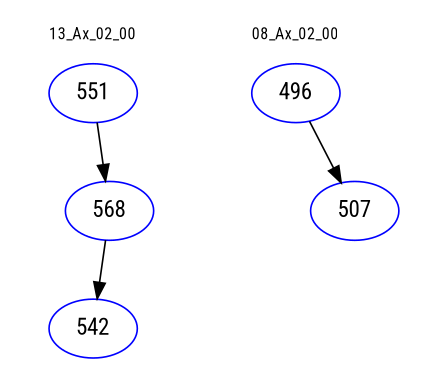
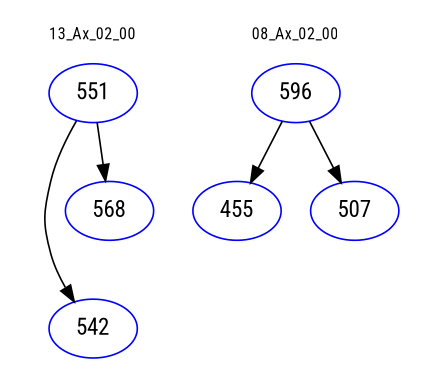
node "496": label "496" -> "596"
node "455": added
edge "568" -> "542": now "551" -> "542"
